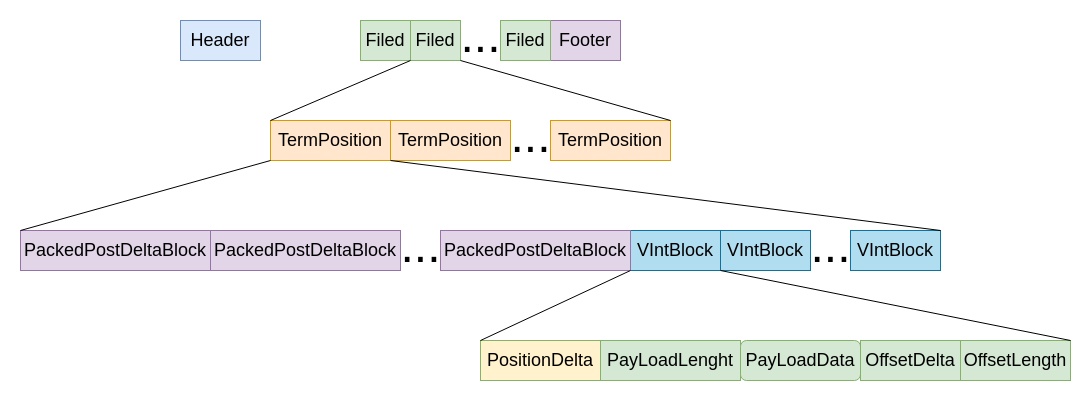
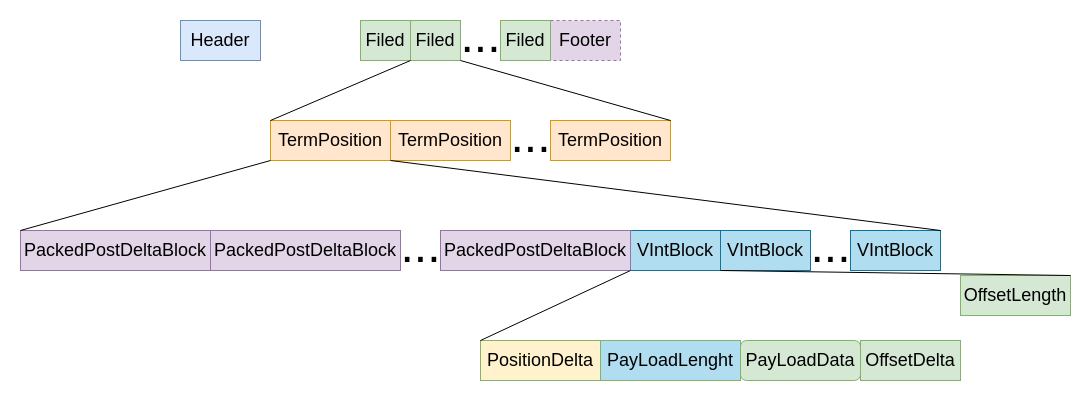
node "Footer": style solid -> dashed
node "PayLoadLenght": fillcolor #d5e8d4 -> #b1ddf0
node "OffsetLength": moved (1016, 361) -> (1016, 296)
